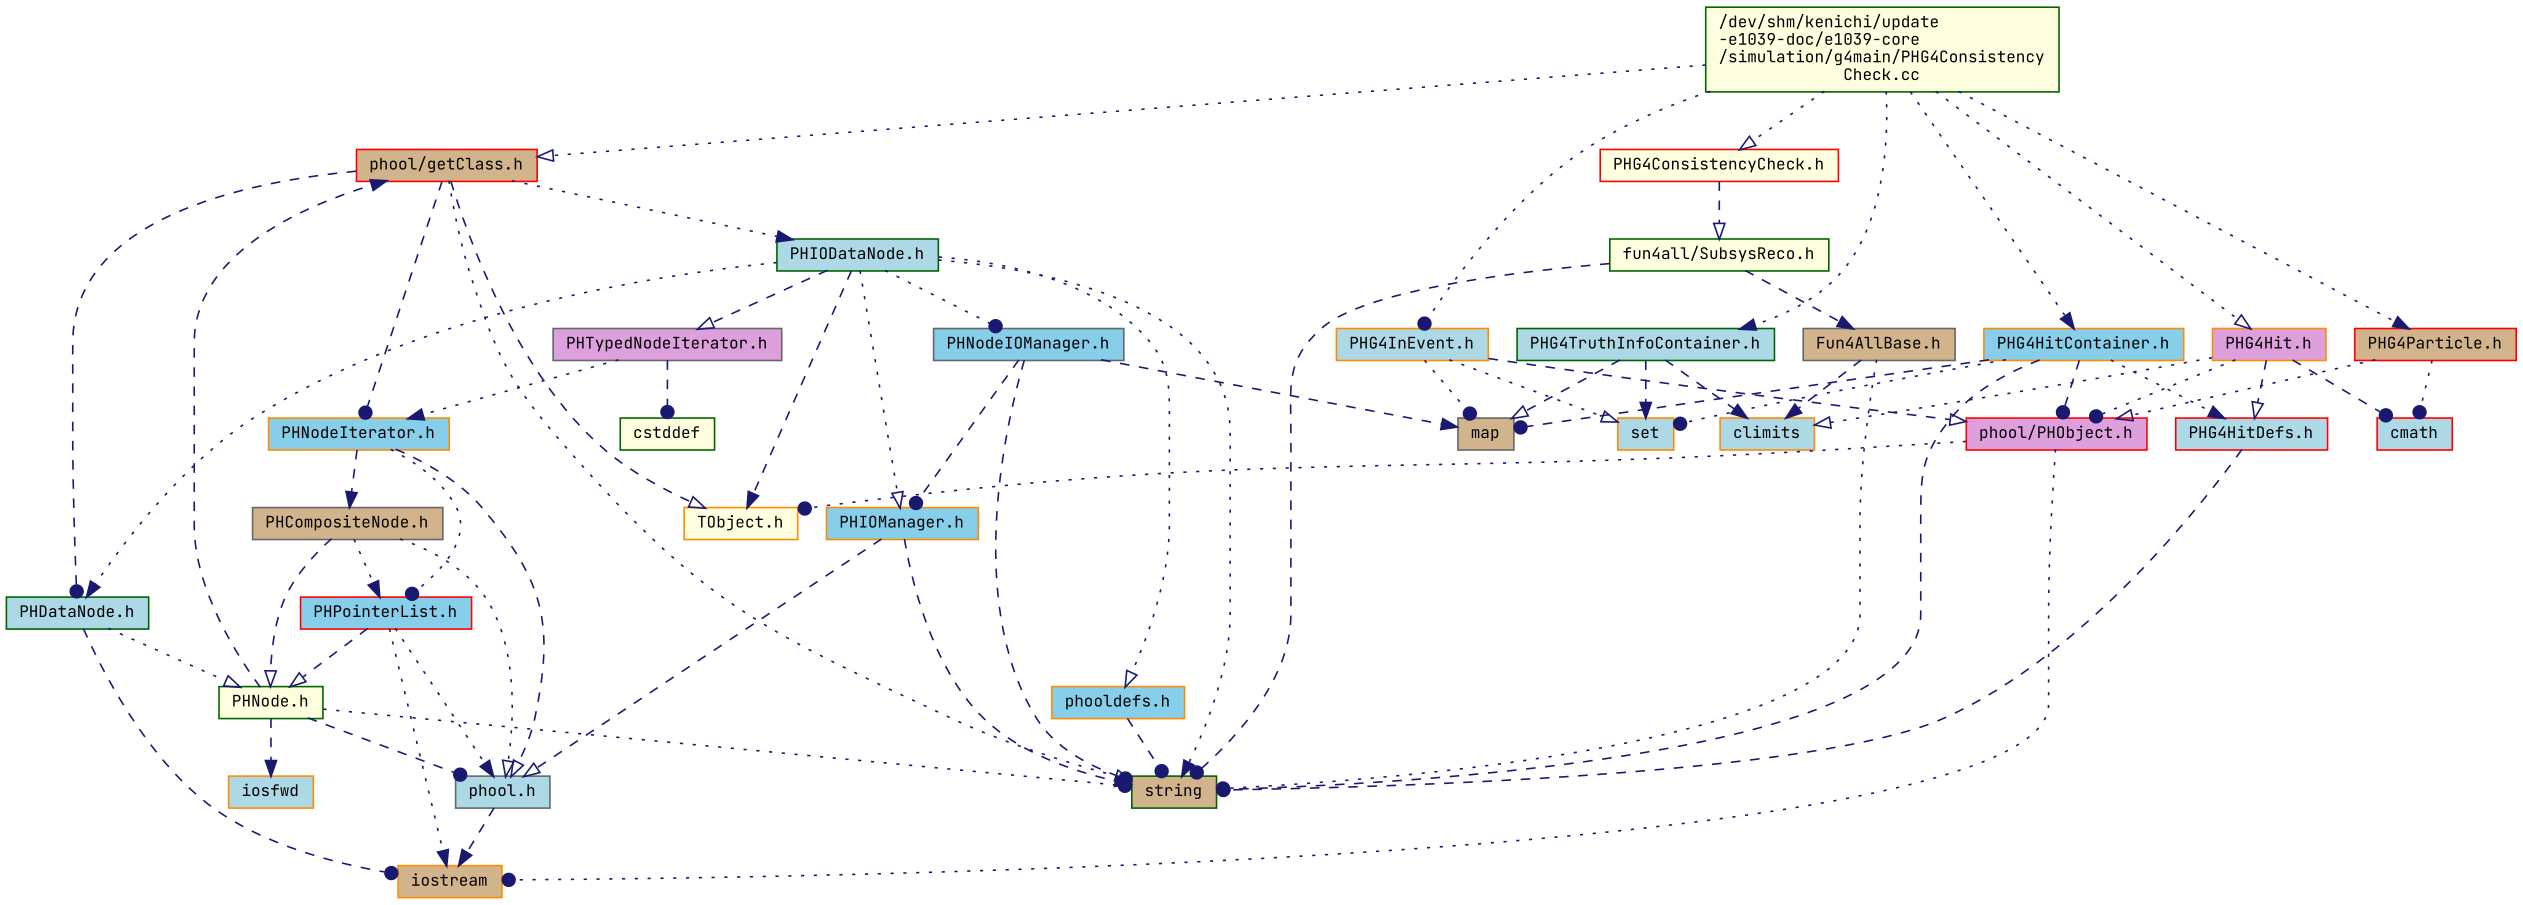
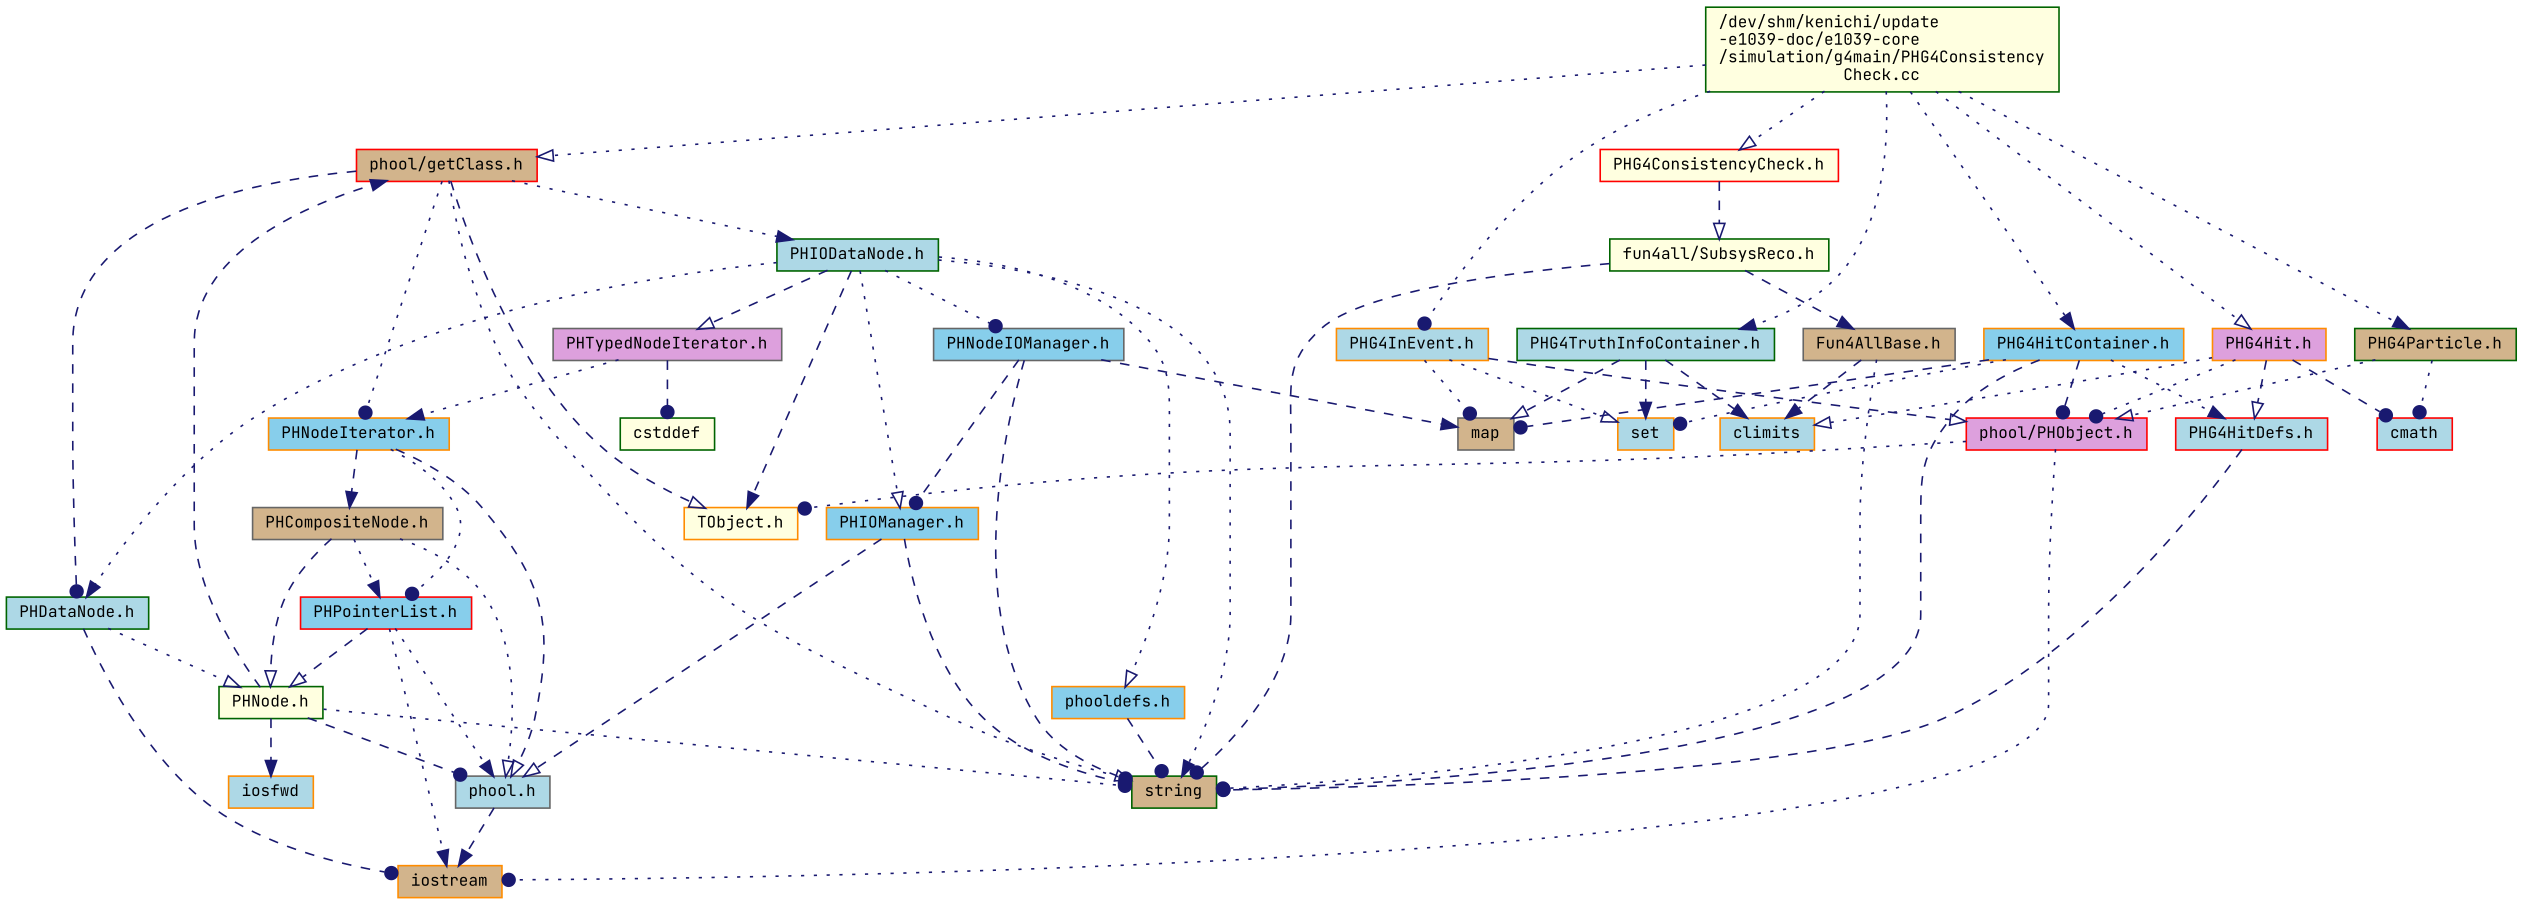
edge "phool/getClass.h" -> "PHNodeIterator.h": style dashed -> dotted
node "PHG4Particle.h": color red -> darkgreen
edge "PHIOManager.h" -> "string": arrowhead normal -> dot
